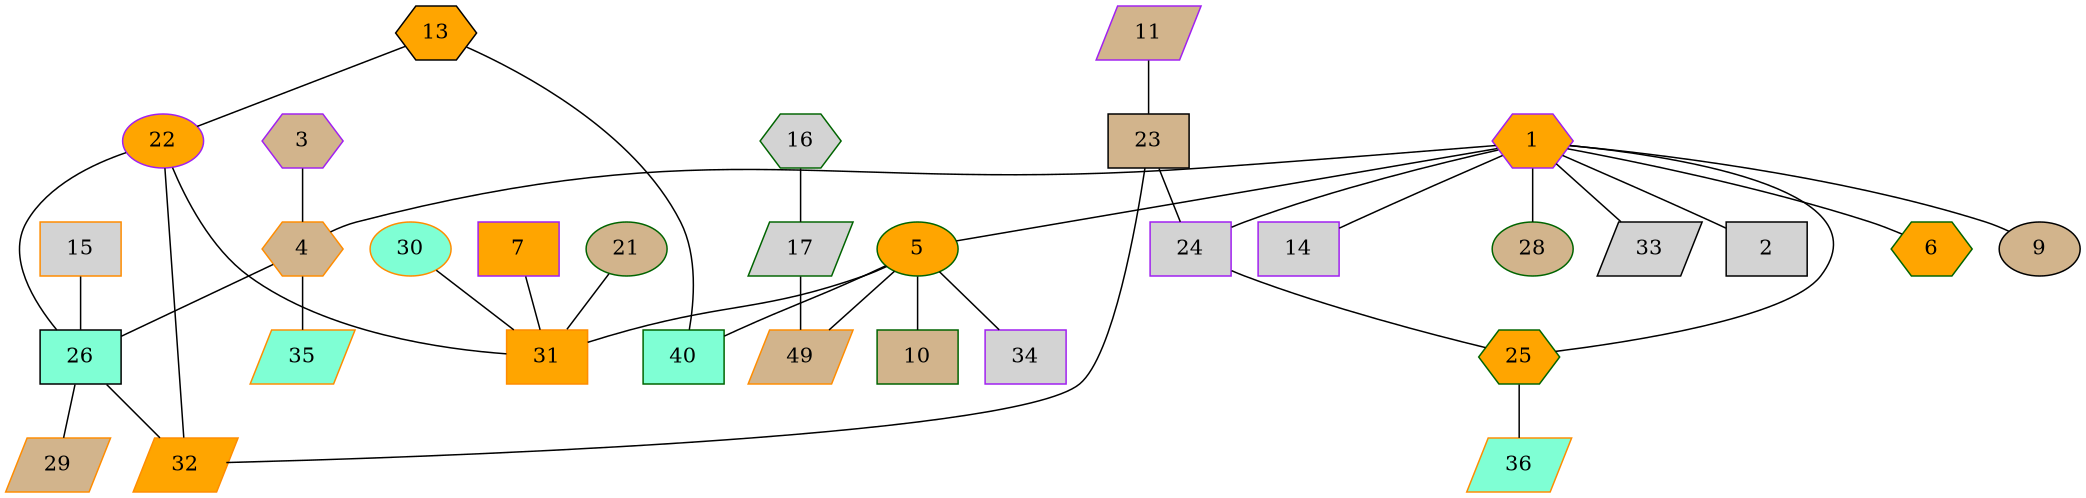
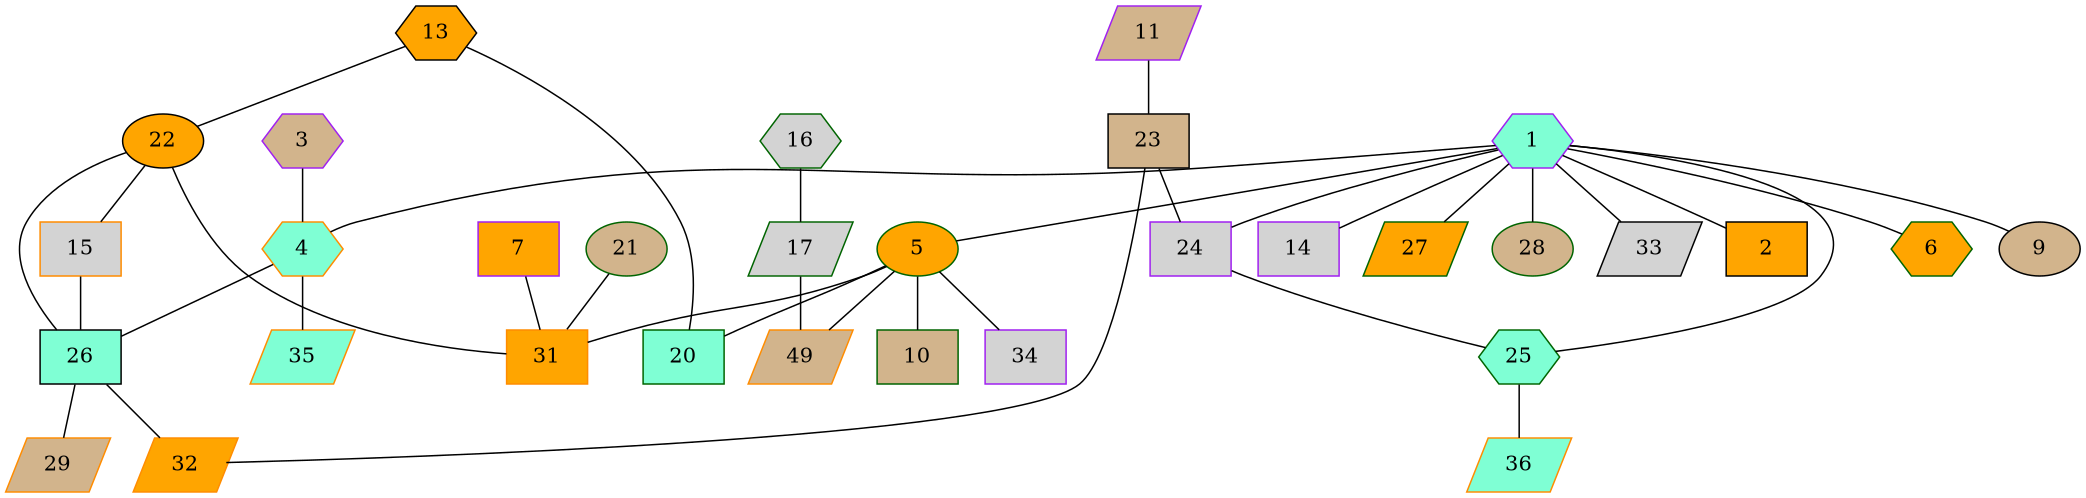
node "22": color purple -> black
node "1": fillcolor orange -> aquamarine
node "4": fillcolor tan -> aquamarine
node "30": removed
node "27": added
node "2": fillcolor lightgrey -> orange
edge "22" -- "32": now "22" -- "15"
node "40": label "40" -> "20"
node "25": fillcolor orange -> aquamarine
